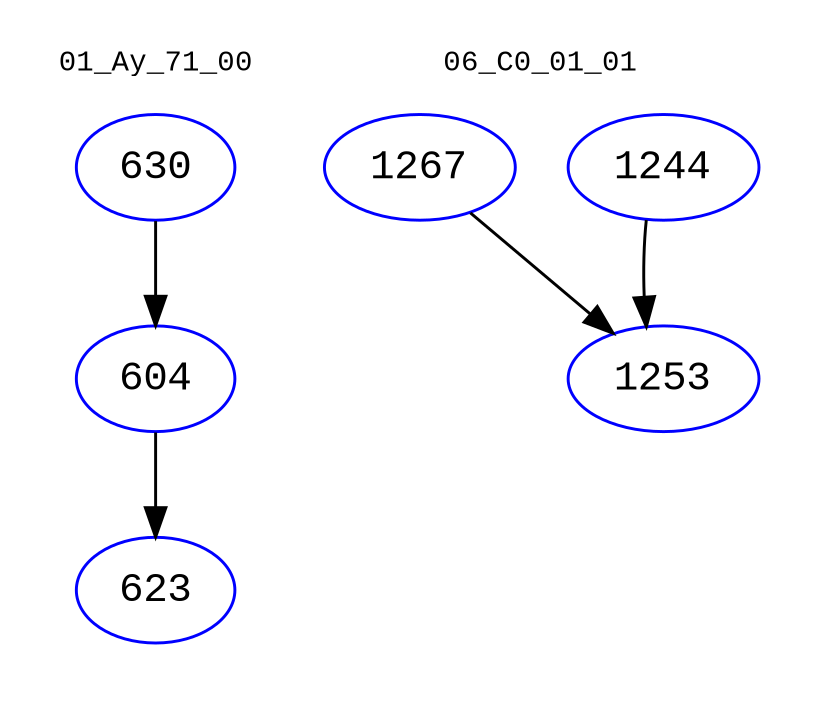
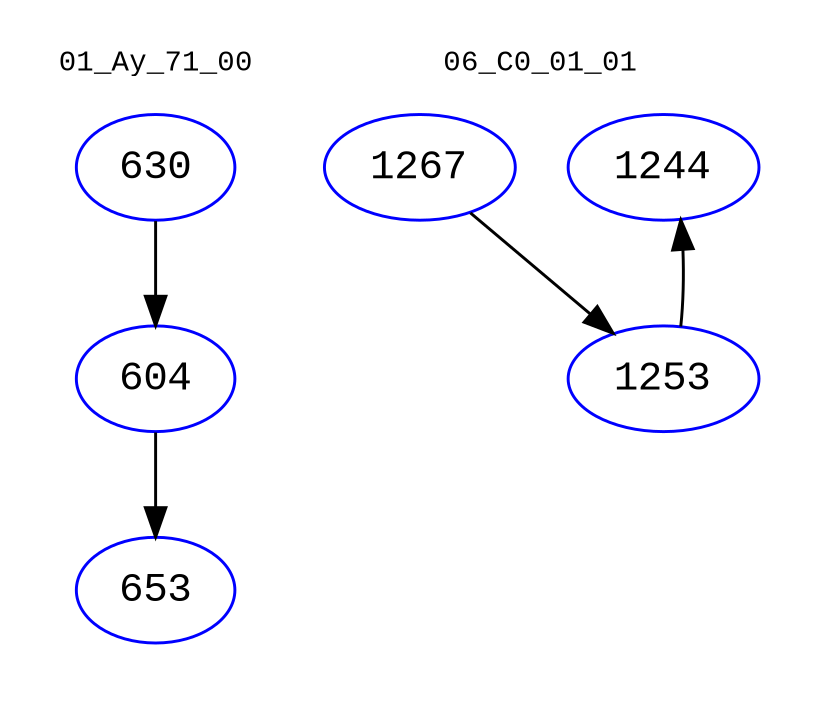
edge "1244" -> "1253": reversed
node "623": label "623" -> "653"
